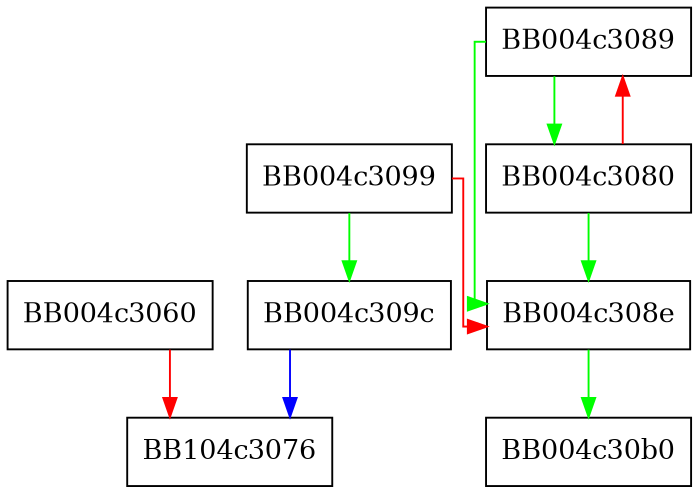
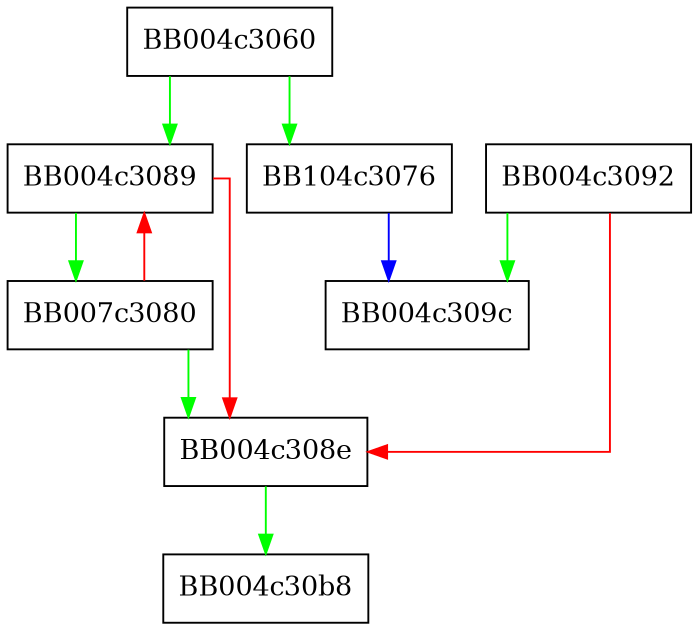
edge "BB004c3060" -> "BB004c3089": added
edge "BB004c3089" -> "BB004c308e": color green -> red
node "BB004c3099": label "BB004c3099" -> "BB004c3092"
node "BB004c3080": label "BB004c3080" -> "BB007c3080"
edge "BB004c3060" -> "BB104c3076": color red -> green
edge "BB004c309c" -> "BB104c3076": reversed
node "BB004c30b0": label "BB004c30b0" -> "BB004c30b8"
